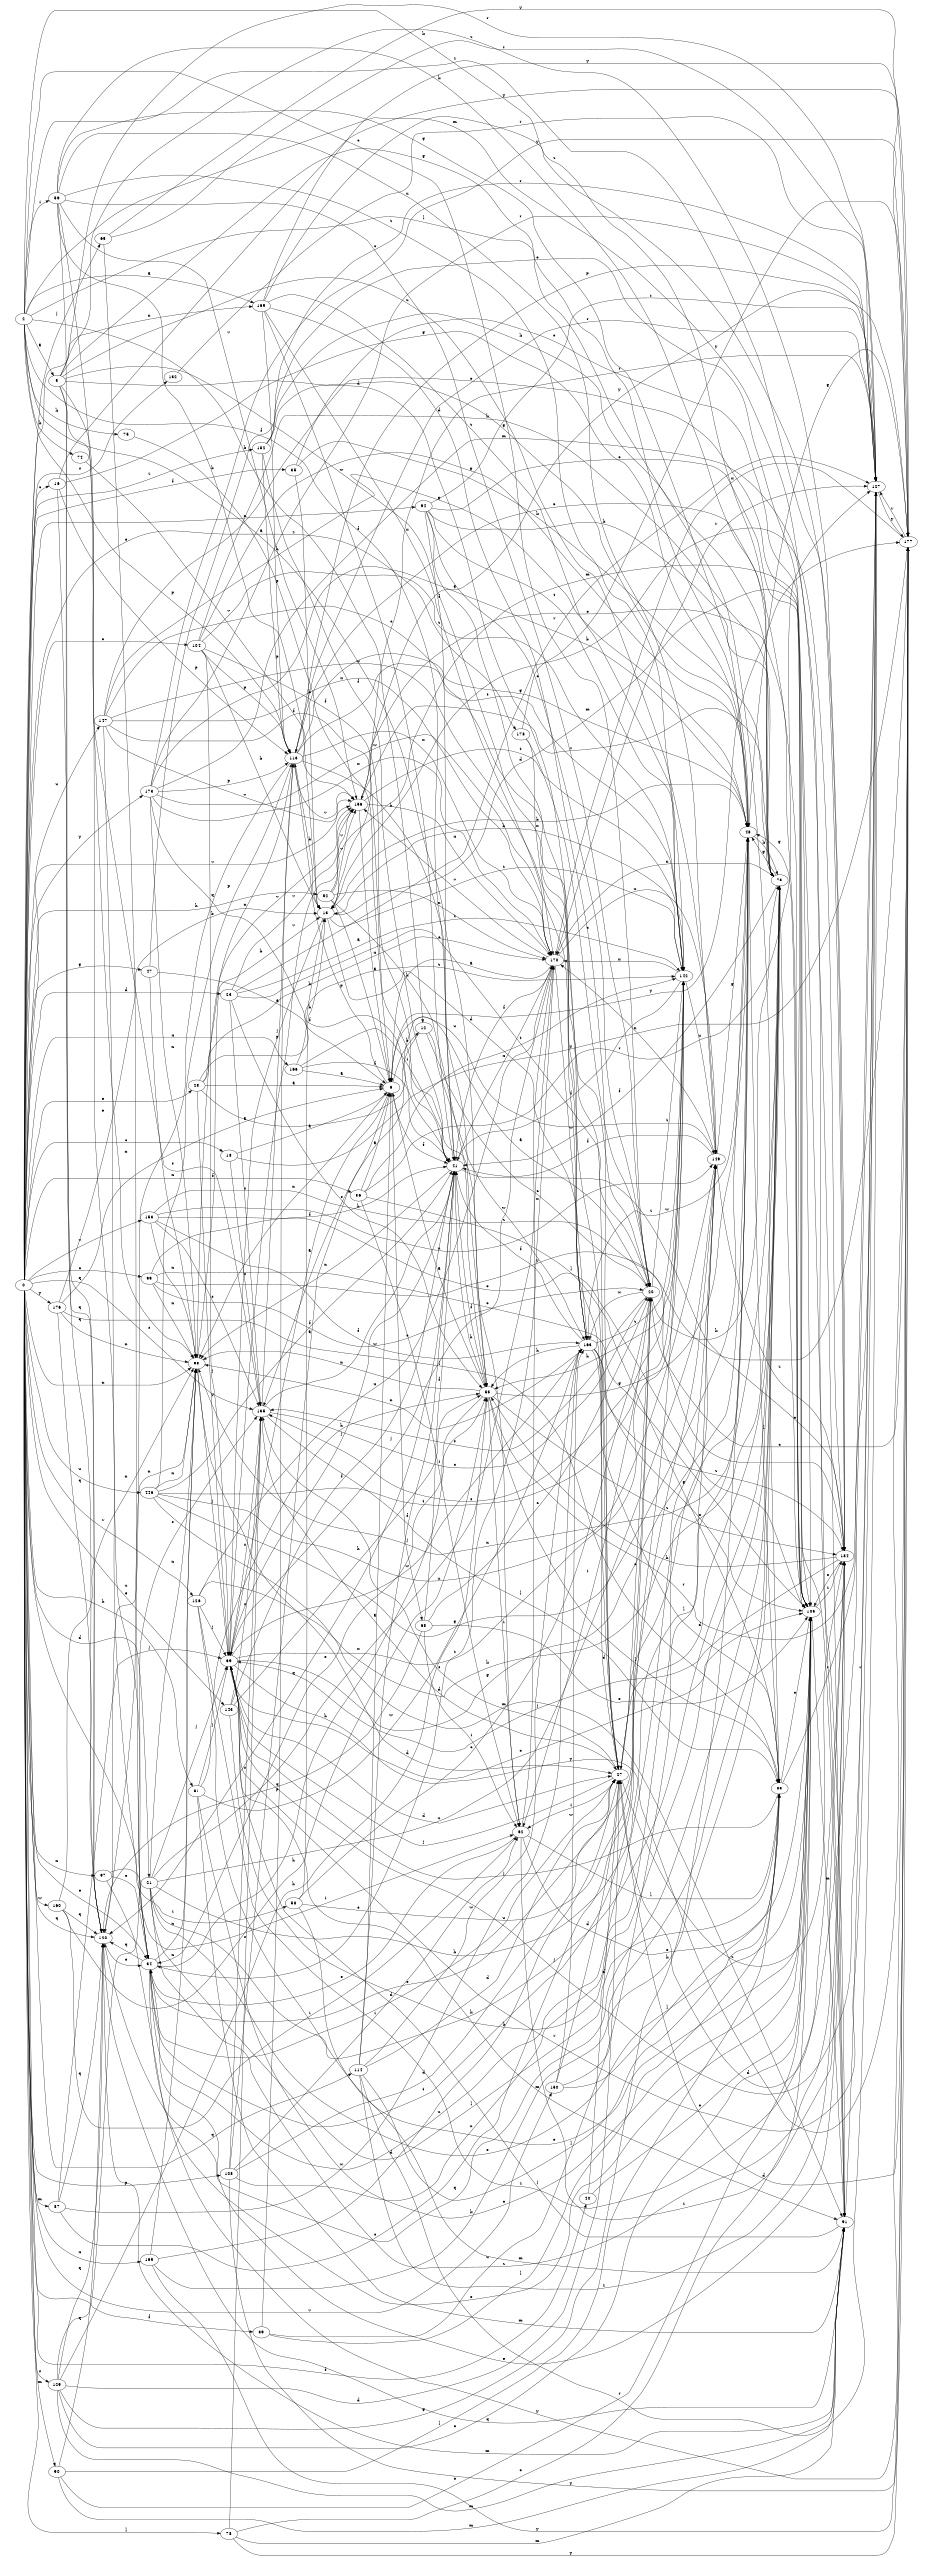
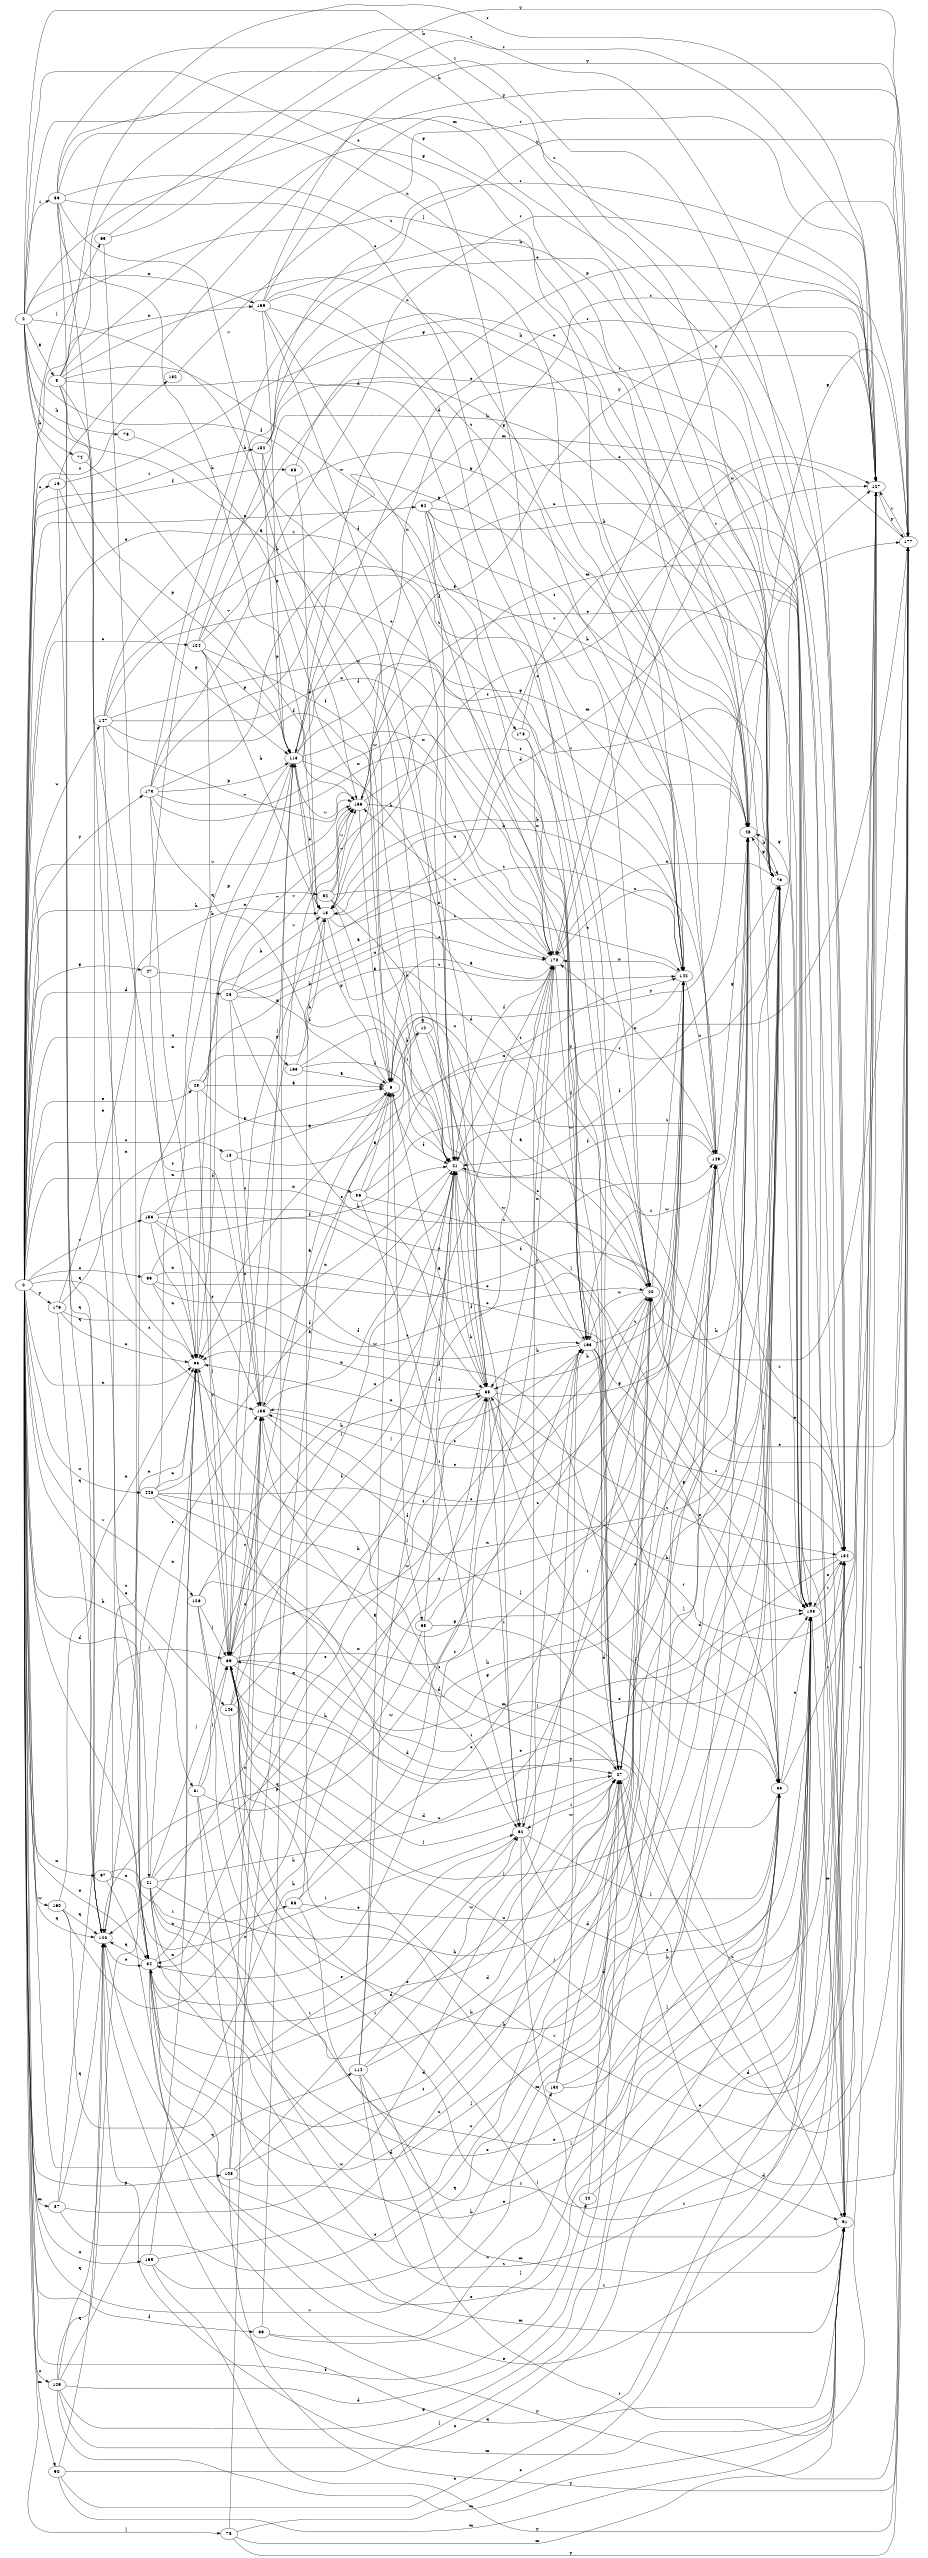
edge "2" -> "169": label "a" -> "x"
edge "35" -> "73": now "169" -> "73"
